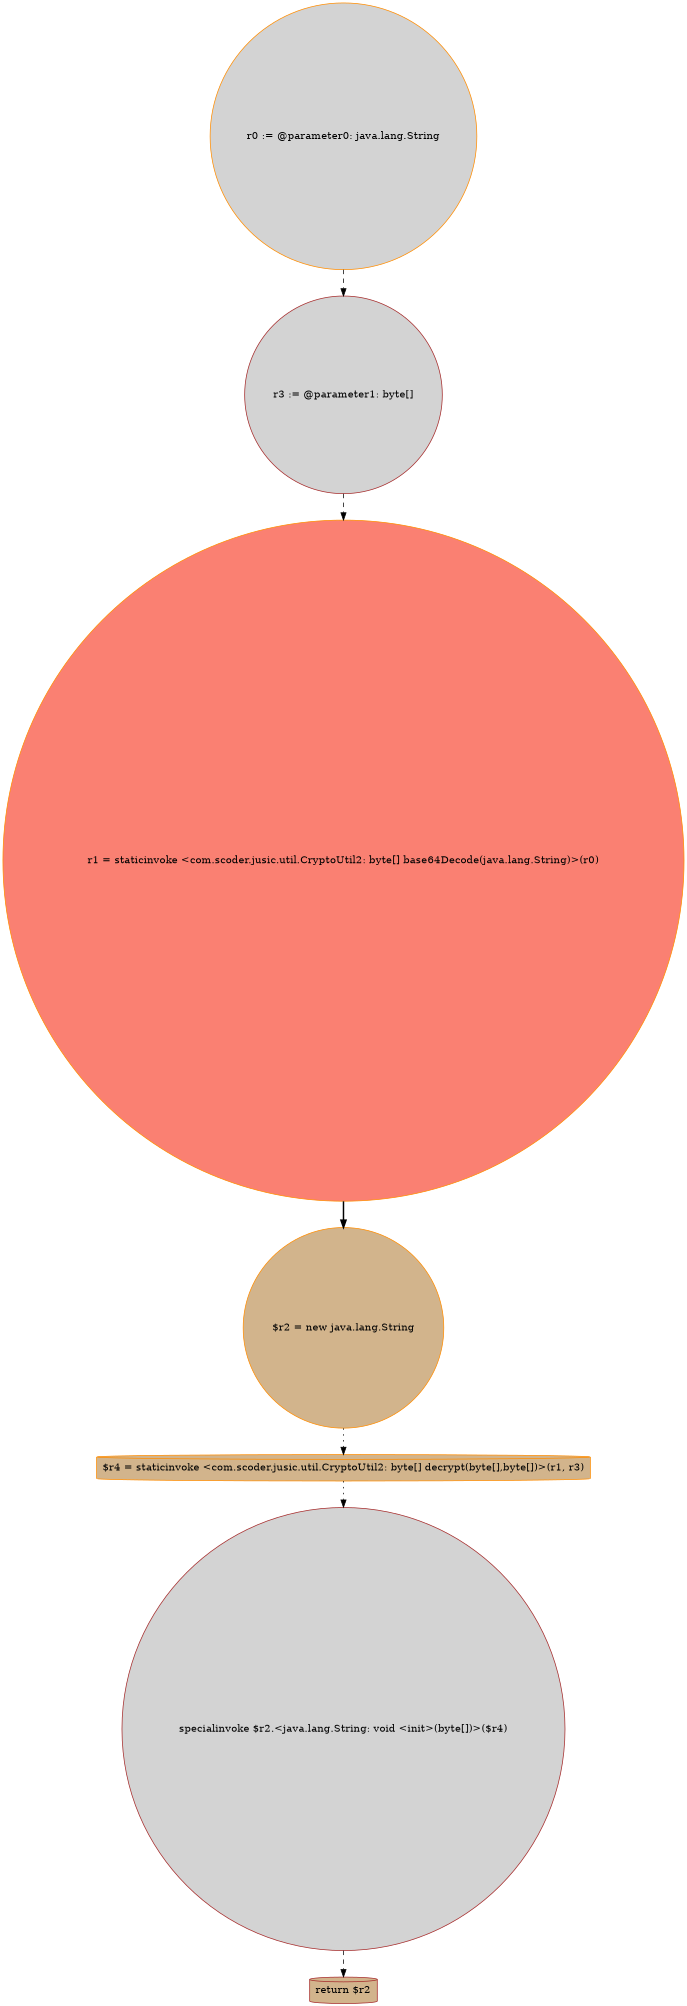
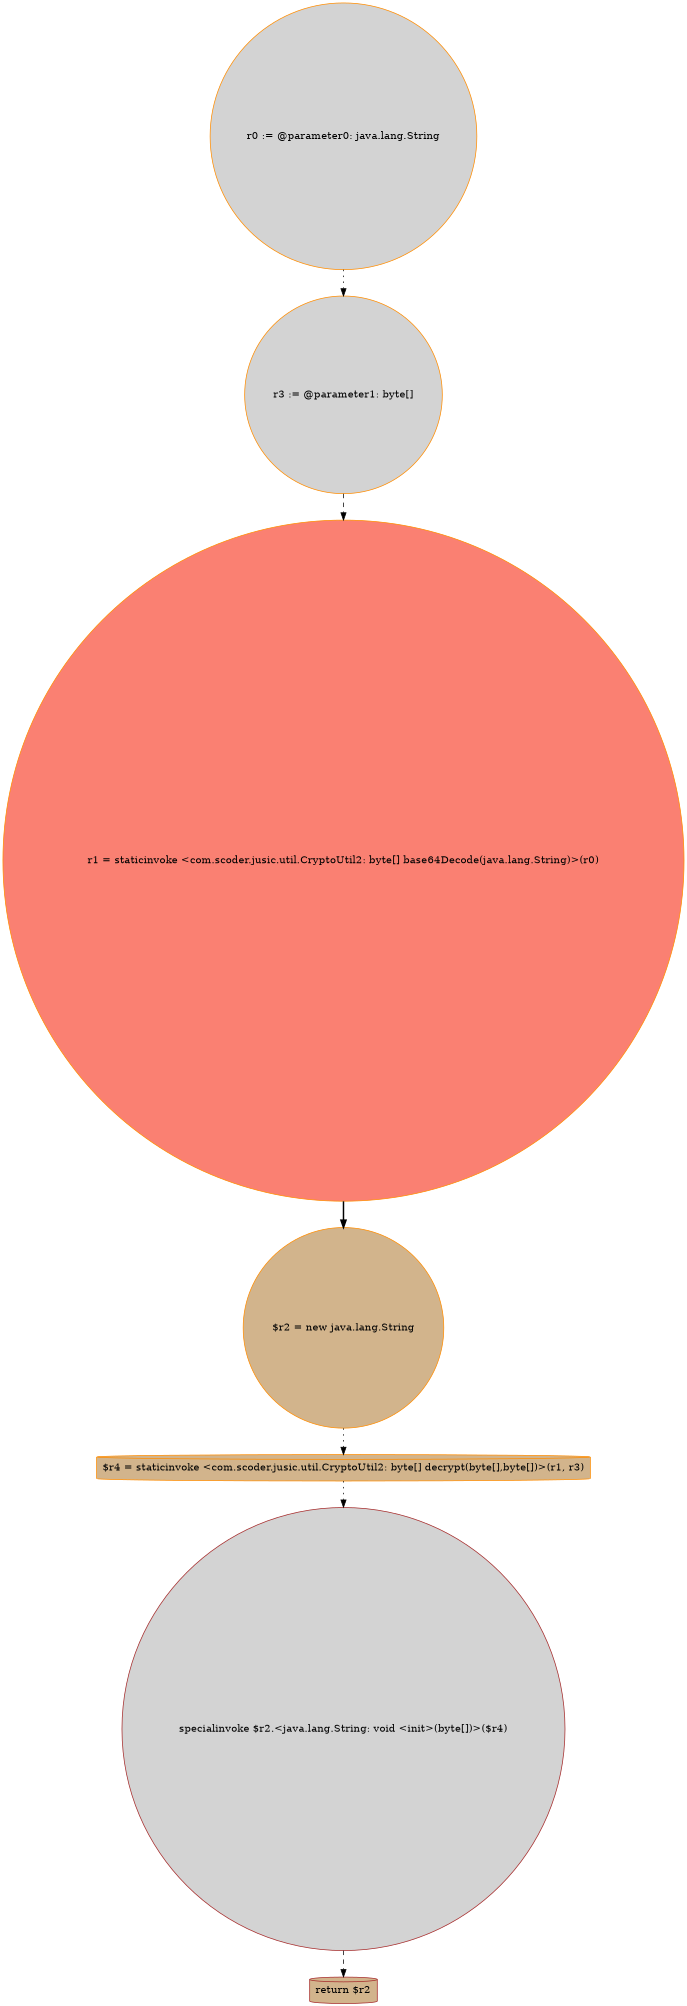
edge "r0 := @parameter0: java.lang.String" -> "r3 := @parameter1: byte[]": style dashed -> dotted
node "r3 := @parameter1: byte[]": color brown -> darkorange
